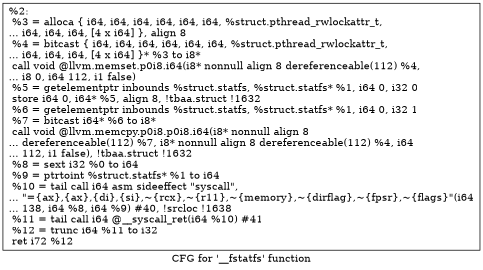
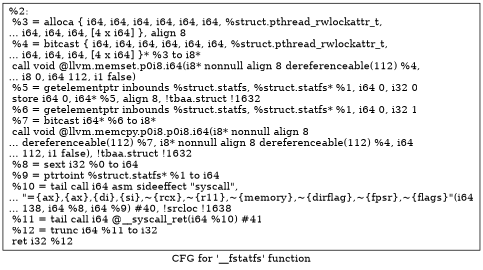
node "%2:": text "ret i72 %12" -> "ret i32 %12"
